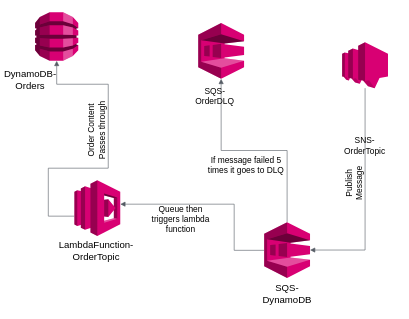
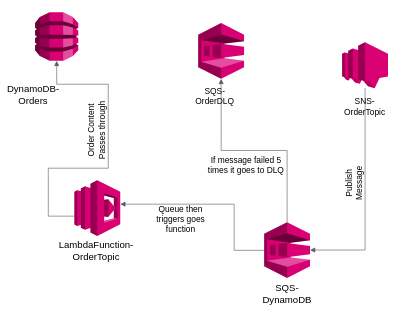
node "DynamoDB- Orders": moved (30, 79) -> (33, 94)
node "SNS-OrderTopic": moved (365, 145) -> (365, 106)
node "Queue then triggers lambda function": label "Queue then triggers lambda function" -> "Queue then triggers goes function"
